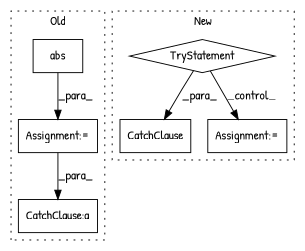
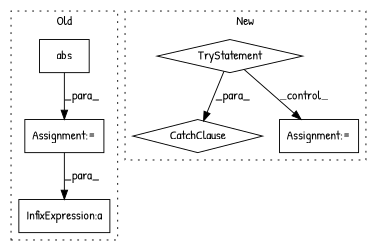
node "CatchClause": shape box -> diamond
node "CatchClause:a": label "CatchClause:a" -> "InfixExpression:a"
